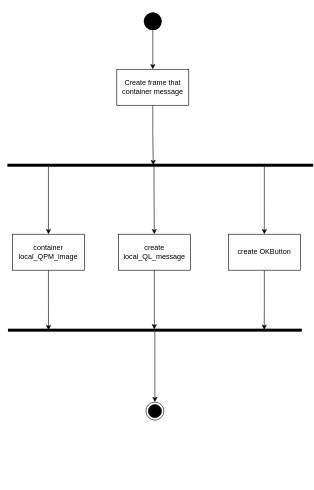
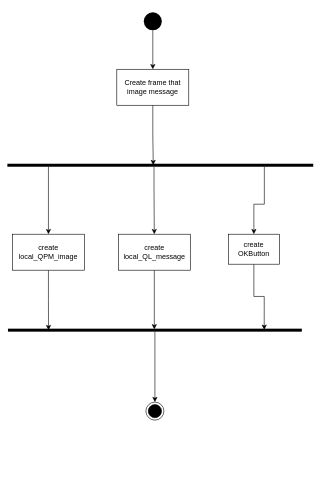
node "Create frame that container message": label "Create frame that container message" -> "Create frame that image message"
node "container local_QPM_image": label "container local_QPM_image" -> "create local_QPM_image"
node "create OKButton": size 72x36 -> 51x30
